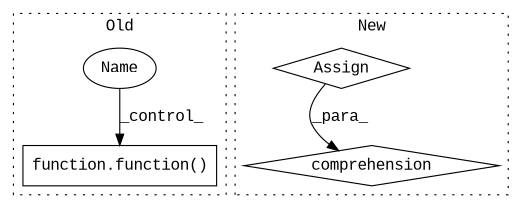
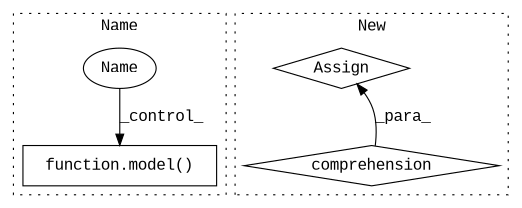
cluster "Old": label "Old" -> "Name"
edge "Assign" -> "comprehension": reversed
node "function.function()": label "function.function()" -> "function.model()"
